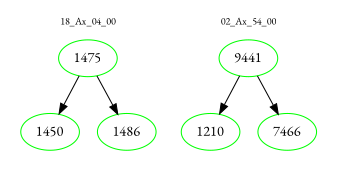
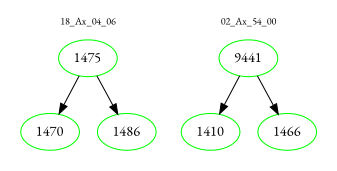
cluster "18_Ax_04_00": label "18_Ax_04_00" -> "18_Ax_04_06"
node "1450": label "1450" -> "1470"
node "1210": label "1210" -> "1410"
node "7466": label "7466" -> "1466"
